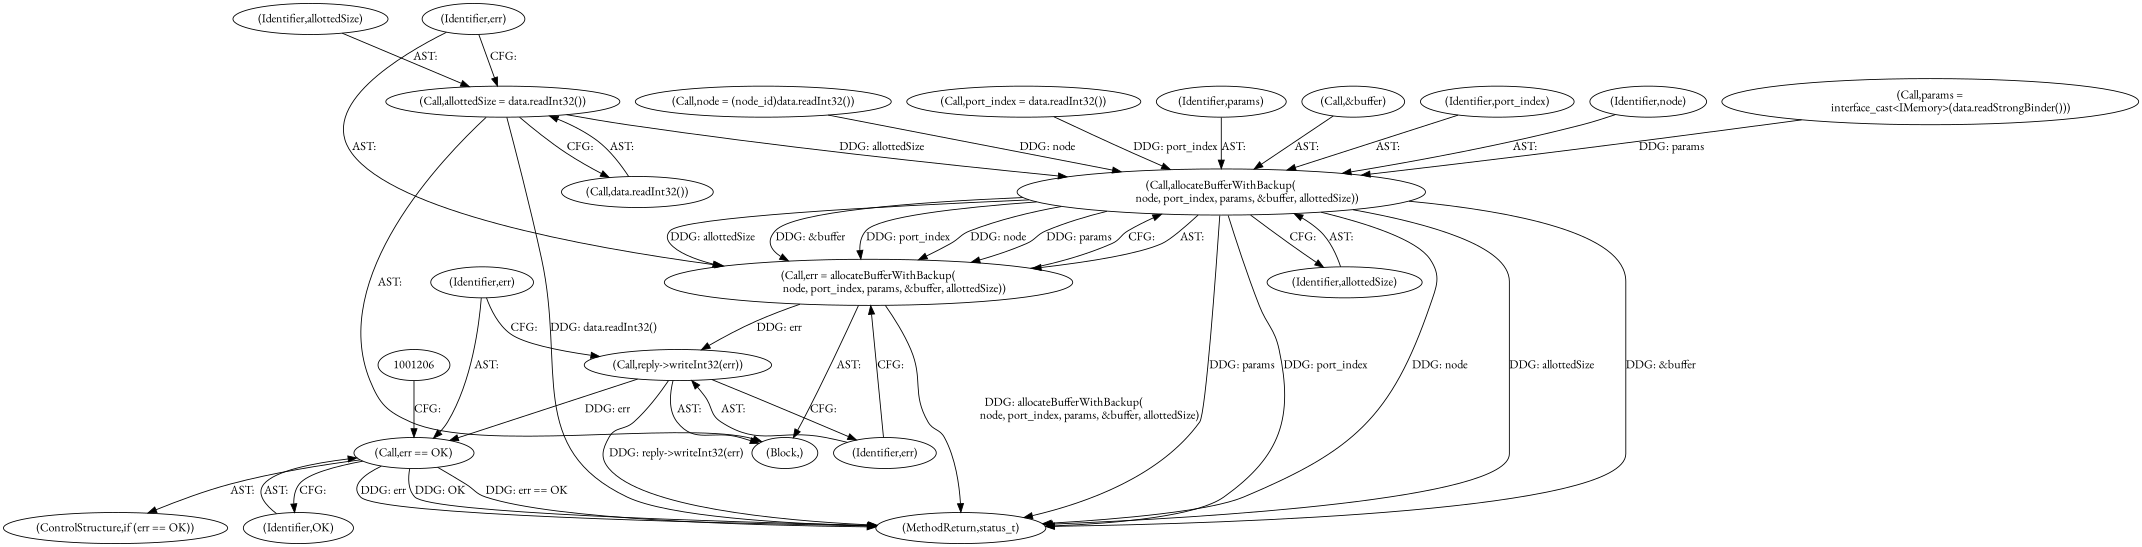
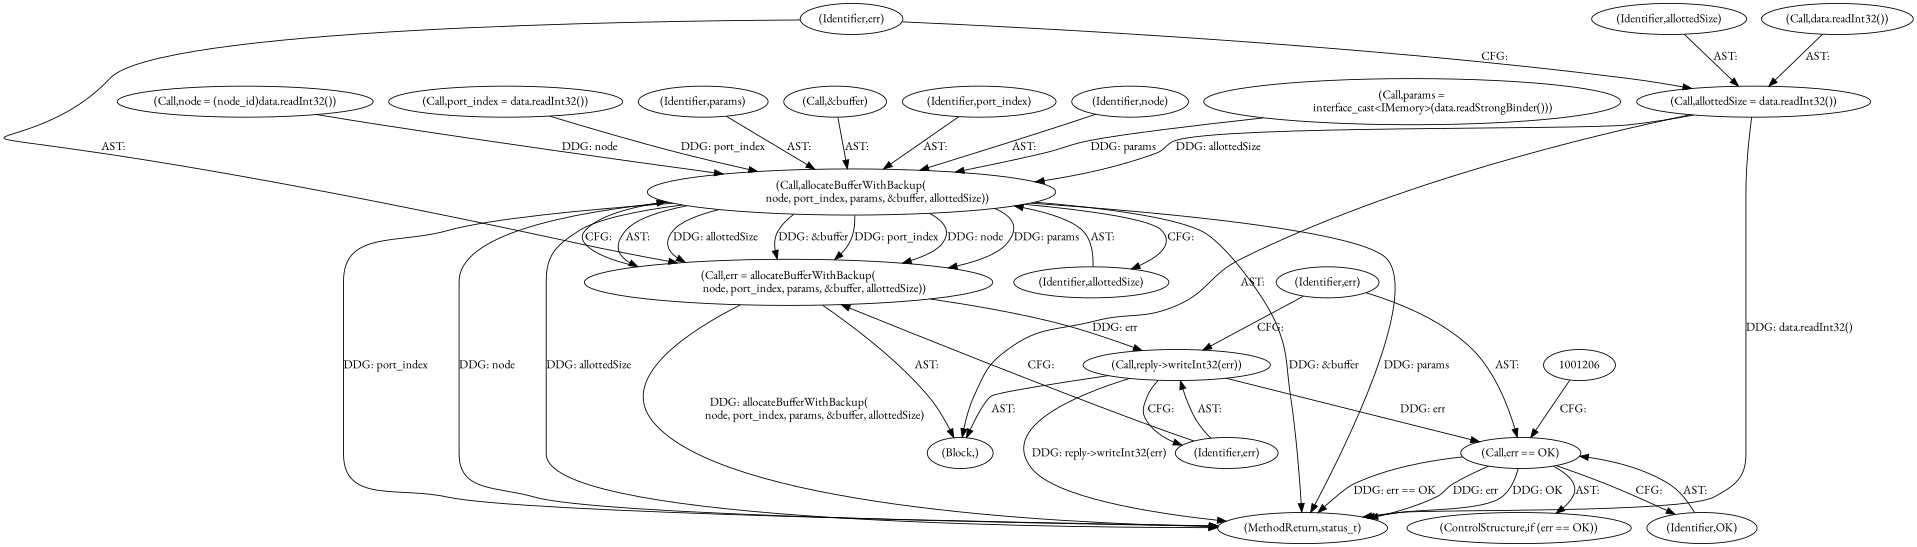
edge "(Call,allottedSize = data.readInt32())" -> "(Call,data.readInt32())": removed, label "CFG:"
